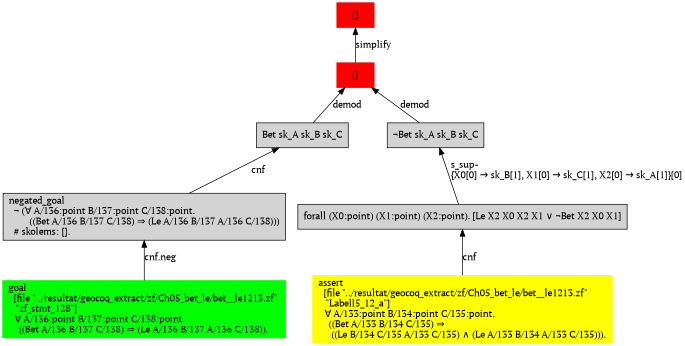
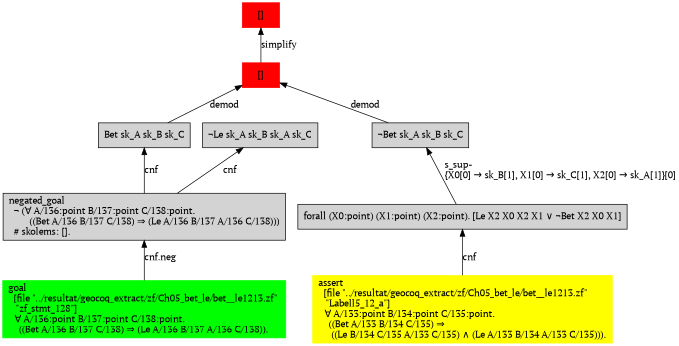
node "¬Le sk_A sk_B sk_A sk_C": added
